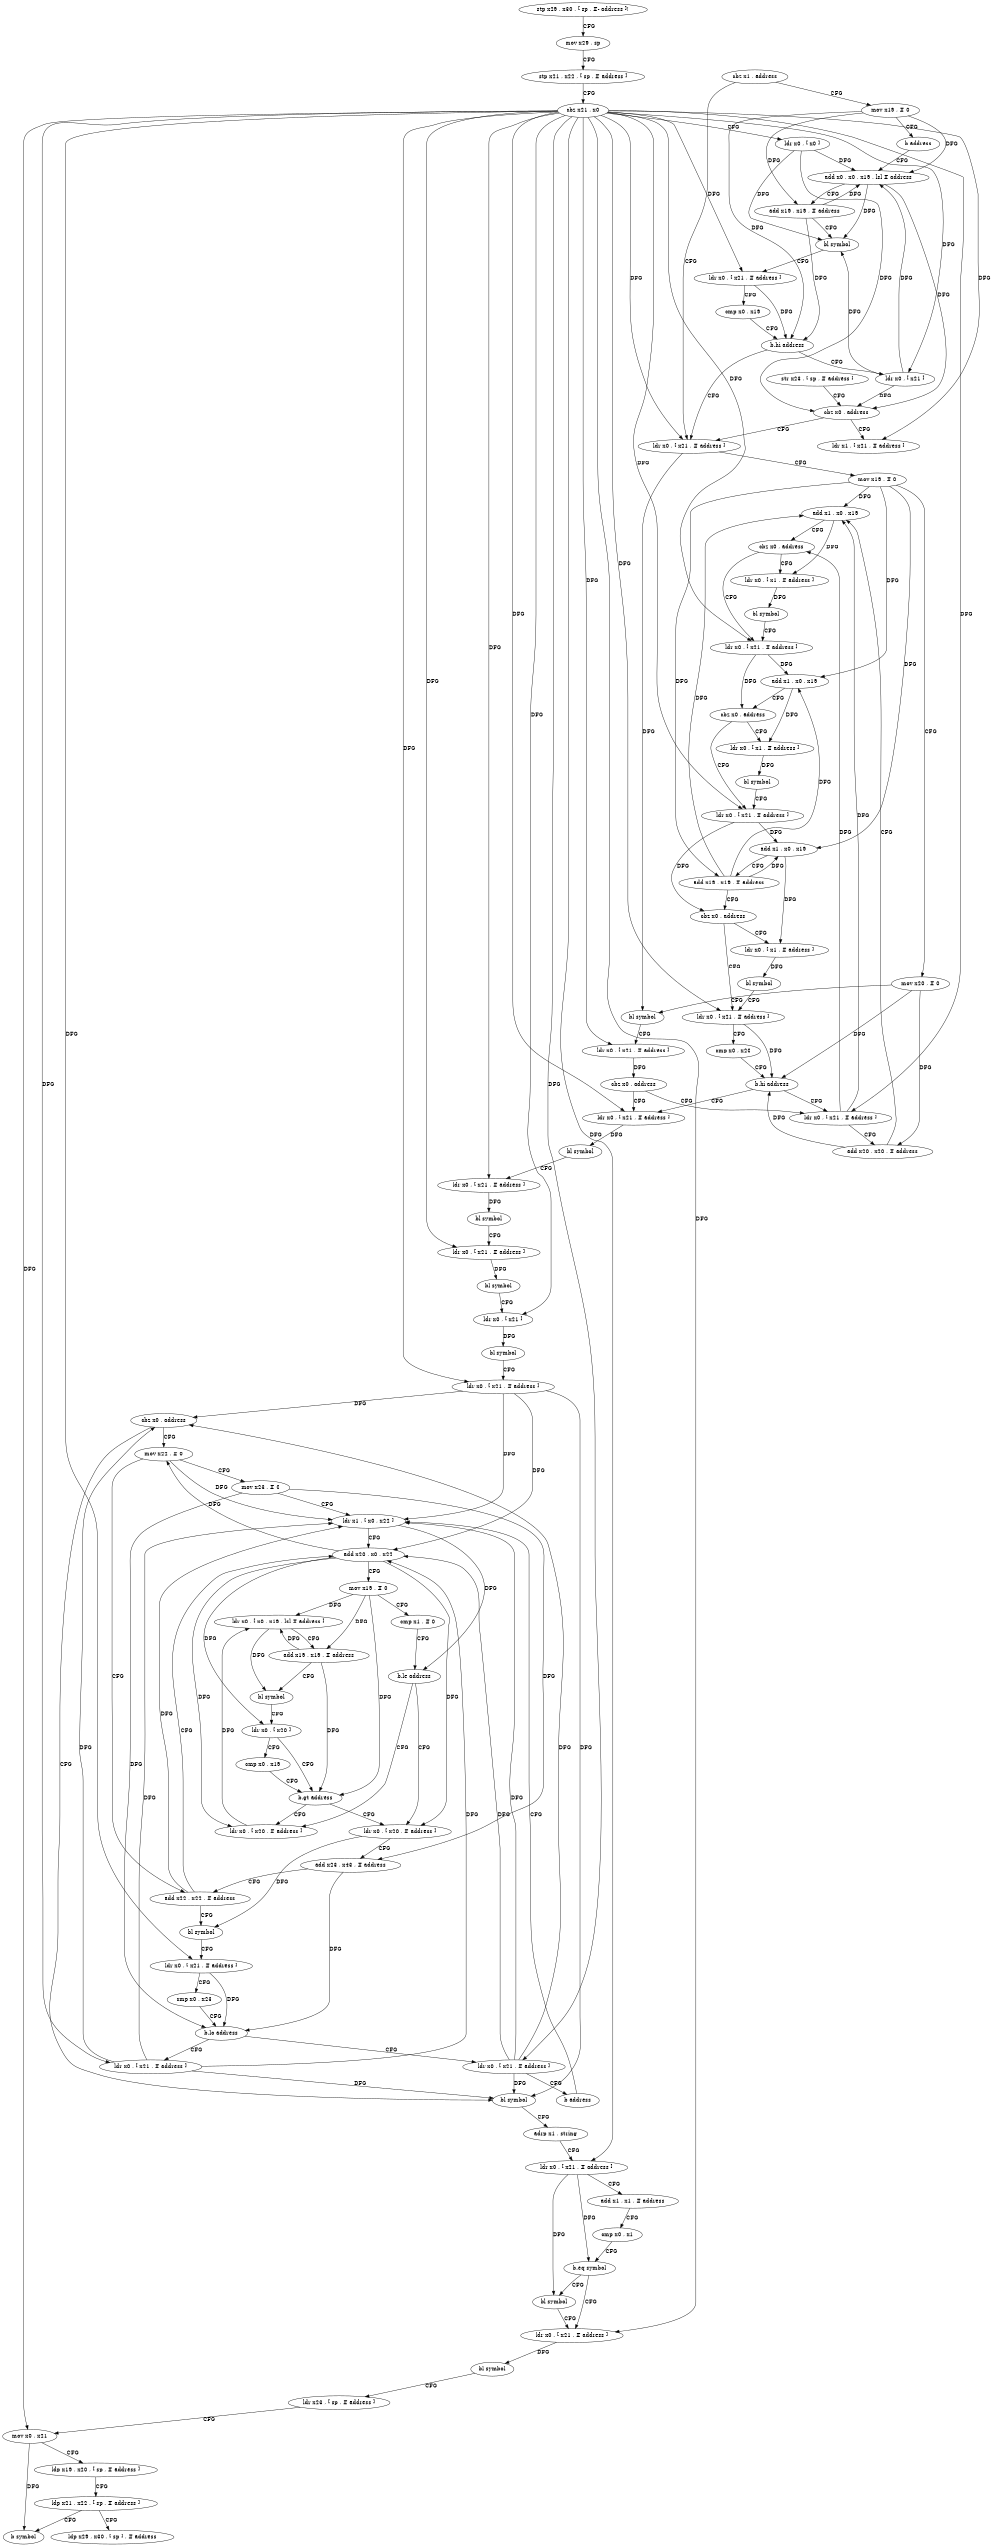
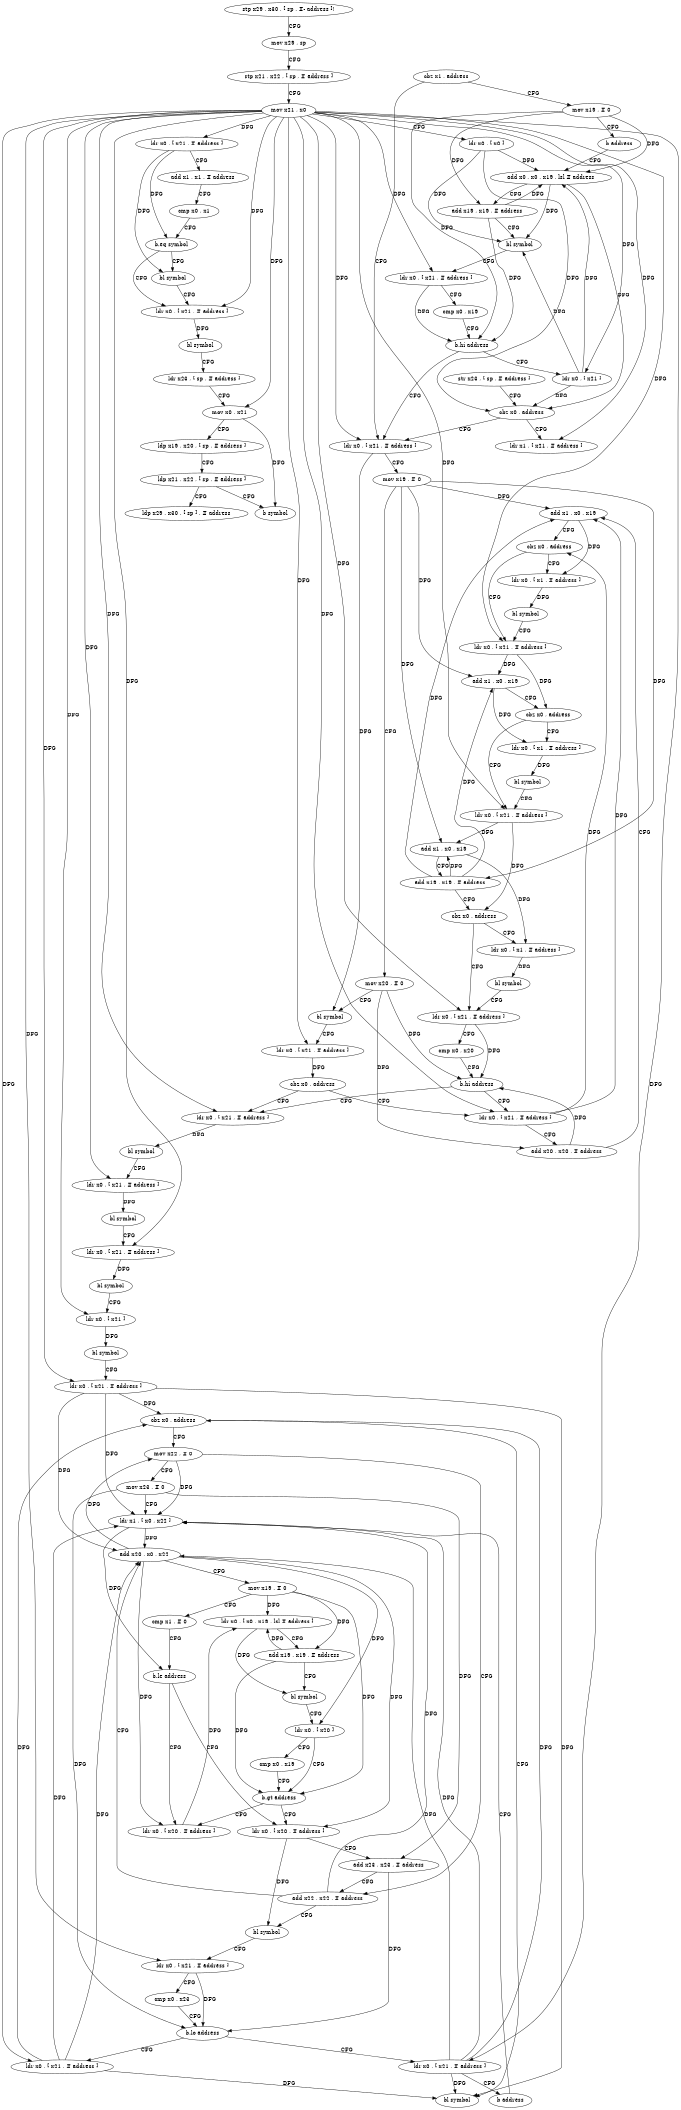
node "cbz x21 , x0": label "cbz x21 , x0" -> "mov x21 , x0"
edge "ldr x1 , [ x0 , x22 ]" -> "add x20 , x0 , x22": label "CFG" -> "DFG"
node "add x23 , x43 , # address": label "add x23 , x43 , # address" -> "add x23 , x23 , # address"
node "adrp x1 , string": removed
